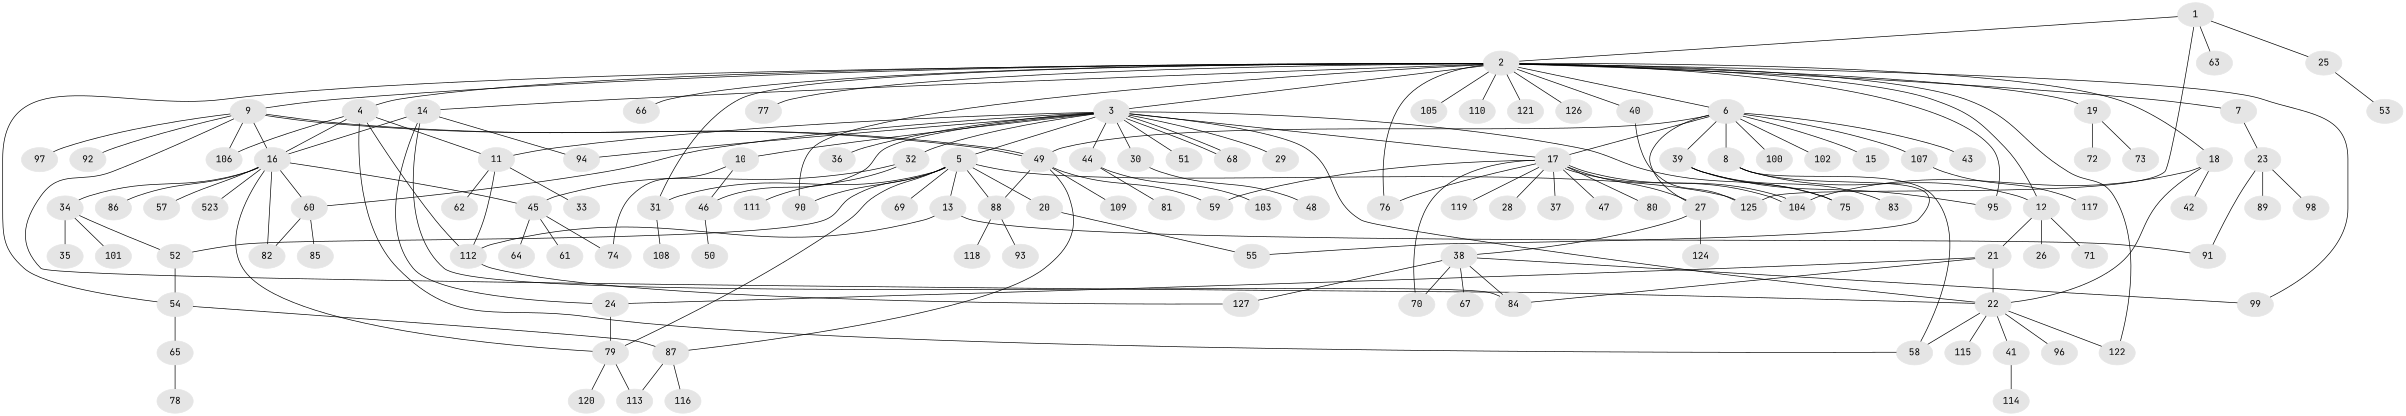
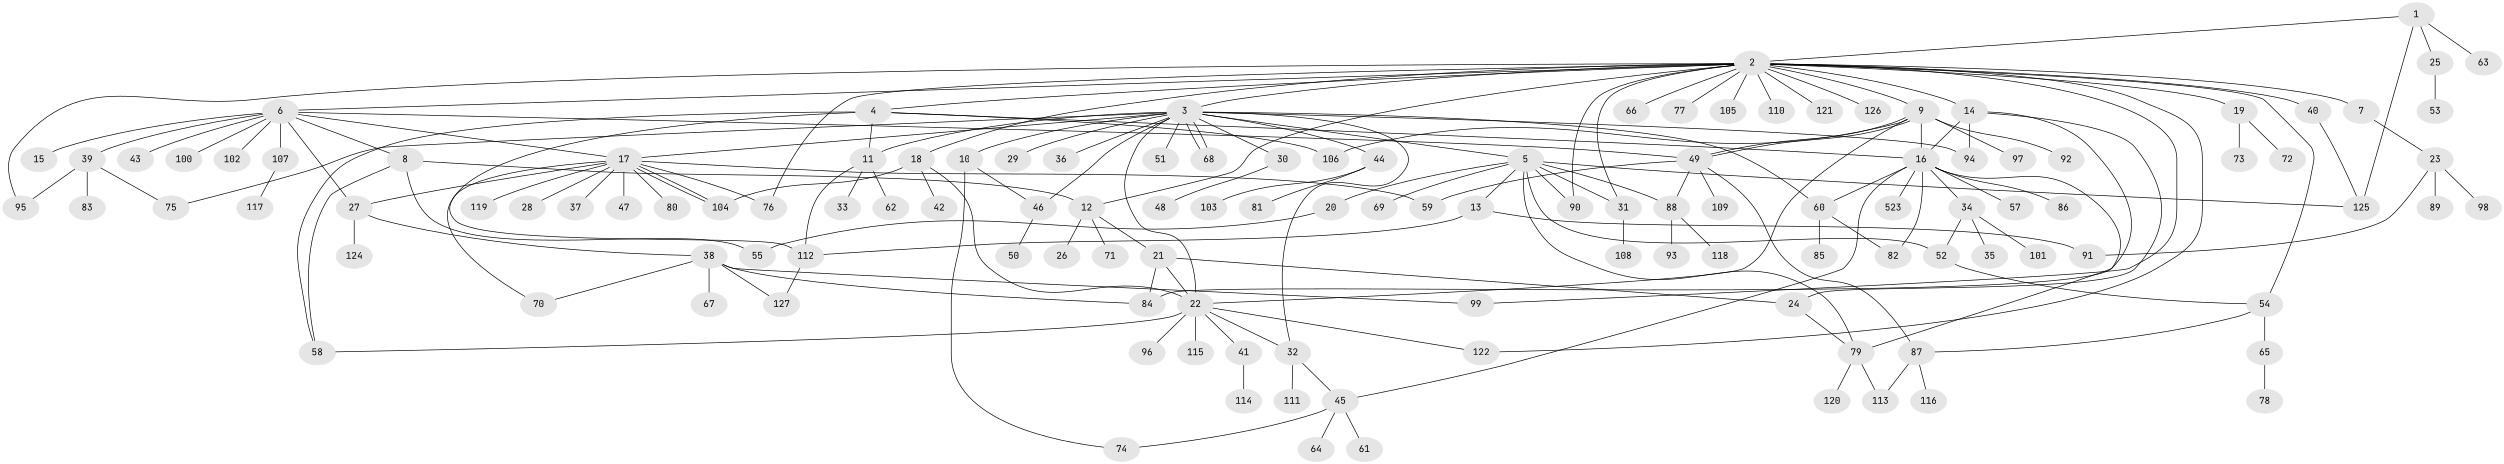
edge "22" -- "32": added
